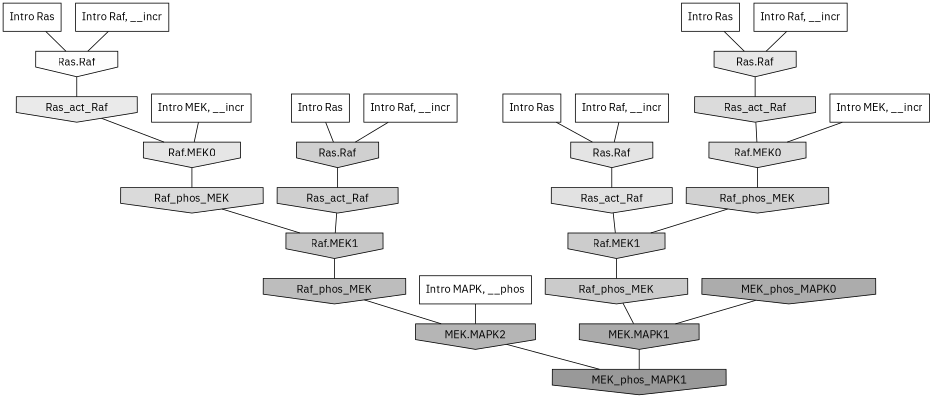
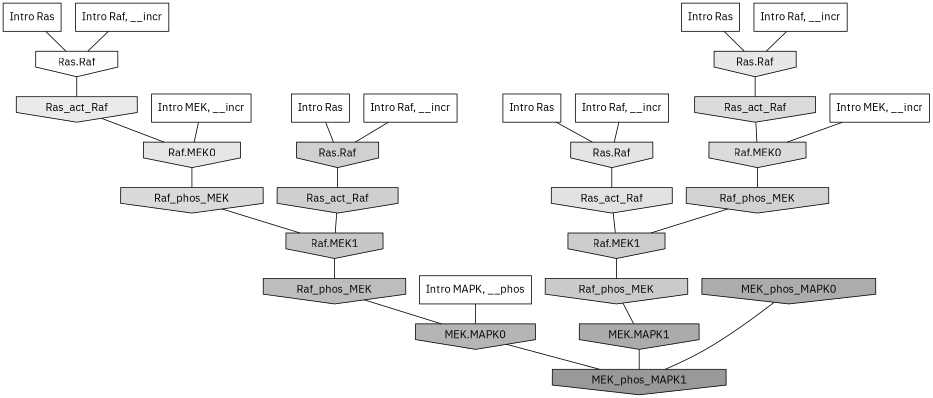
edge "MEK_phos_MAPK0" -- "MEK.MAPK1": now "MEK_phos_MAPK0" -- "MEK_phos_MAPK1"
node "MEK.MAPK2": label "MEK.MAPK2" -> "MEK.MAPK0"
